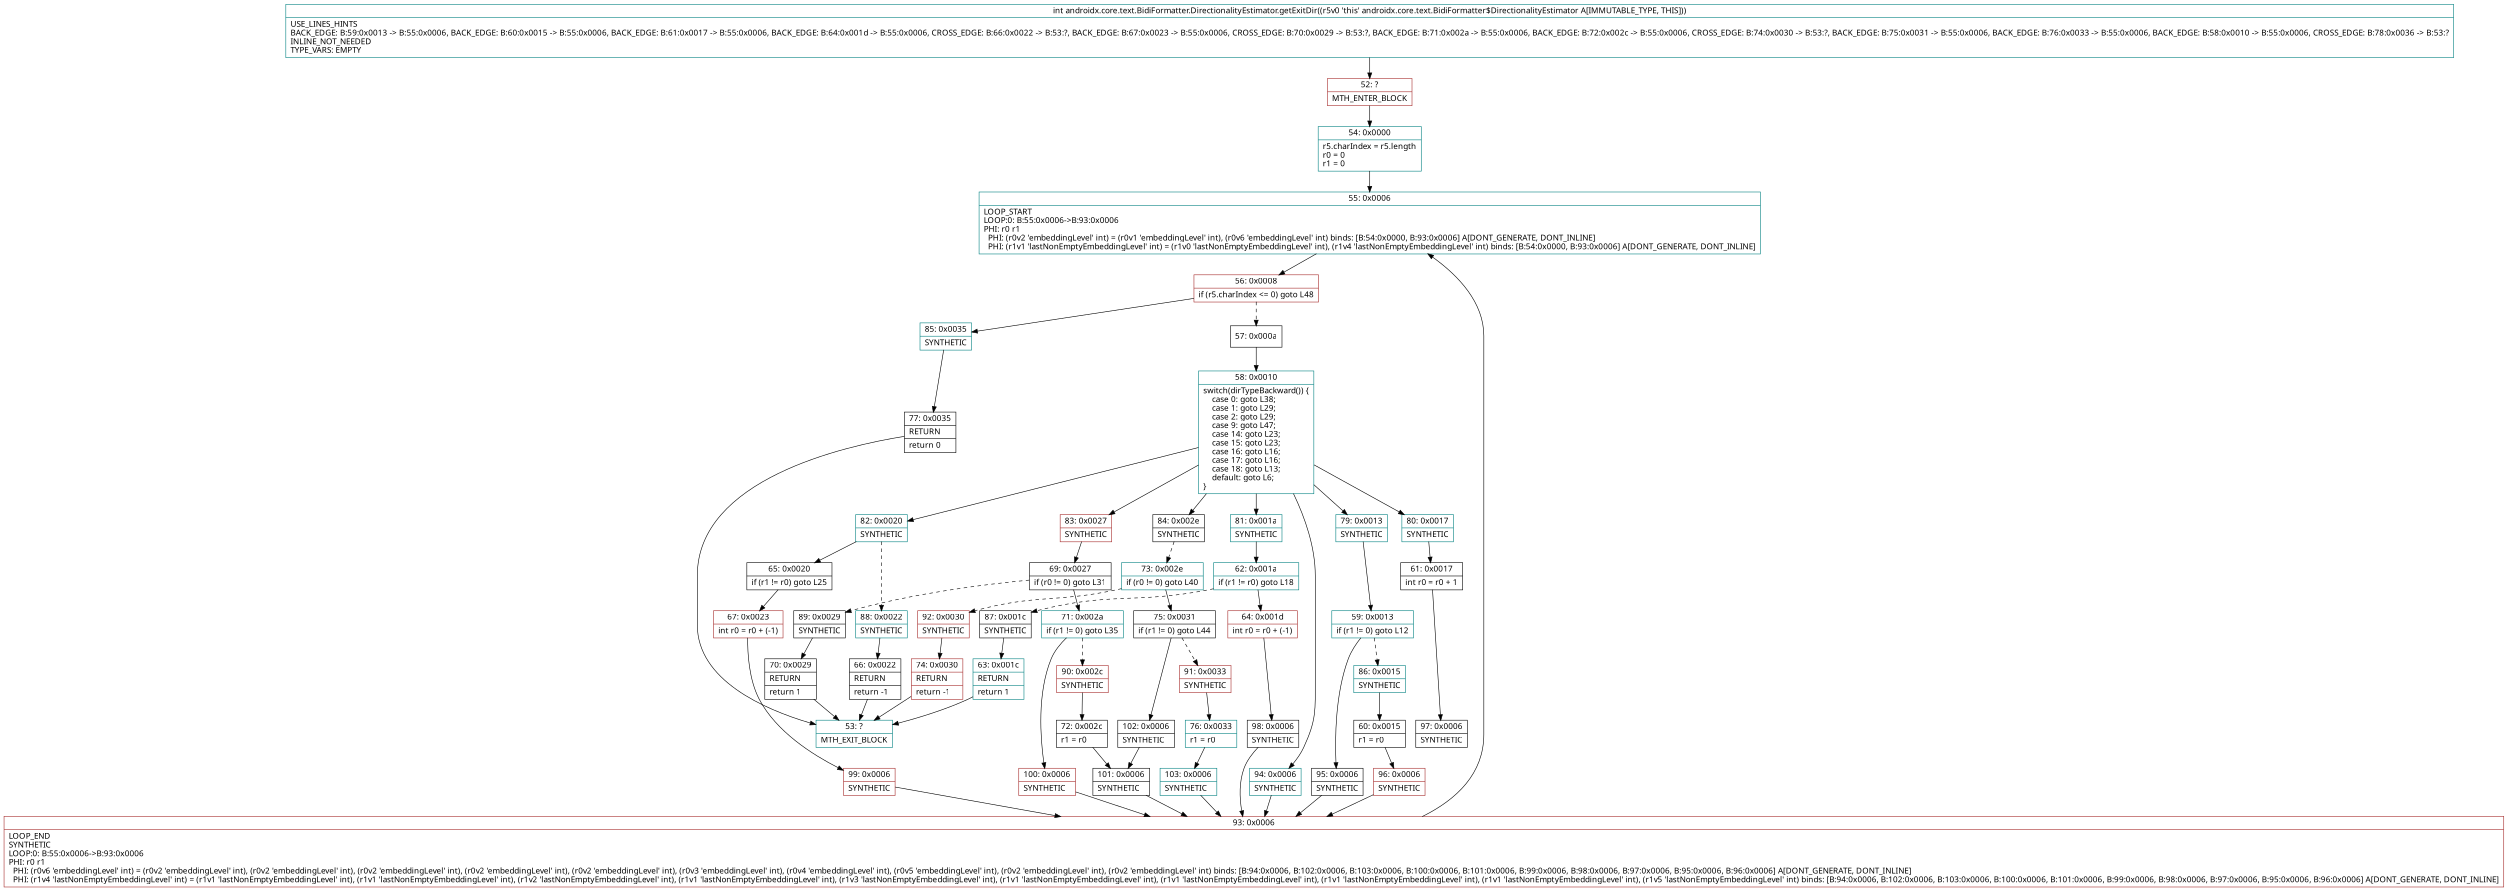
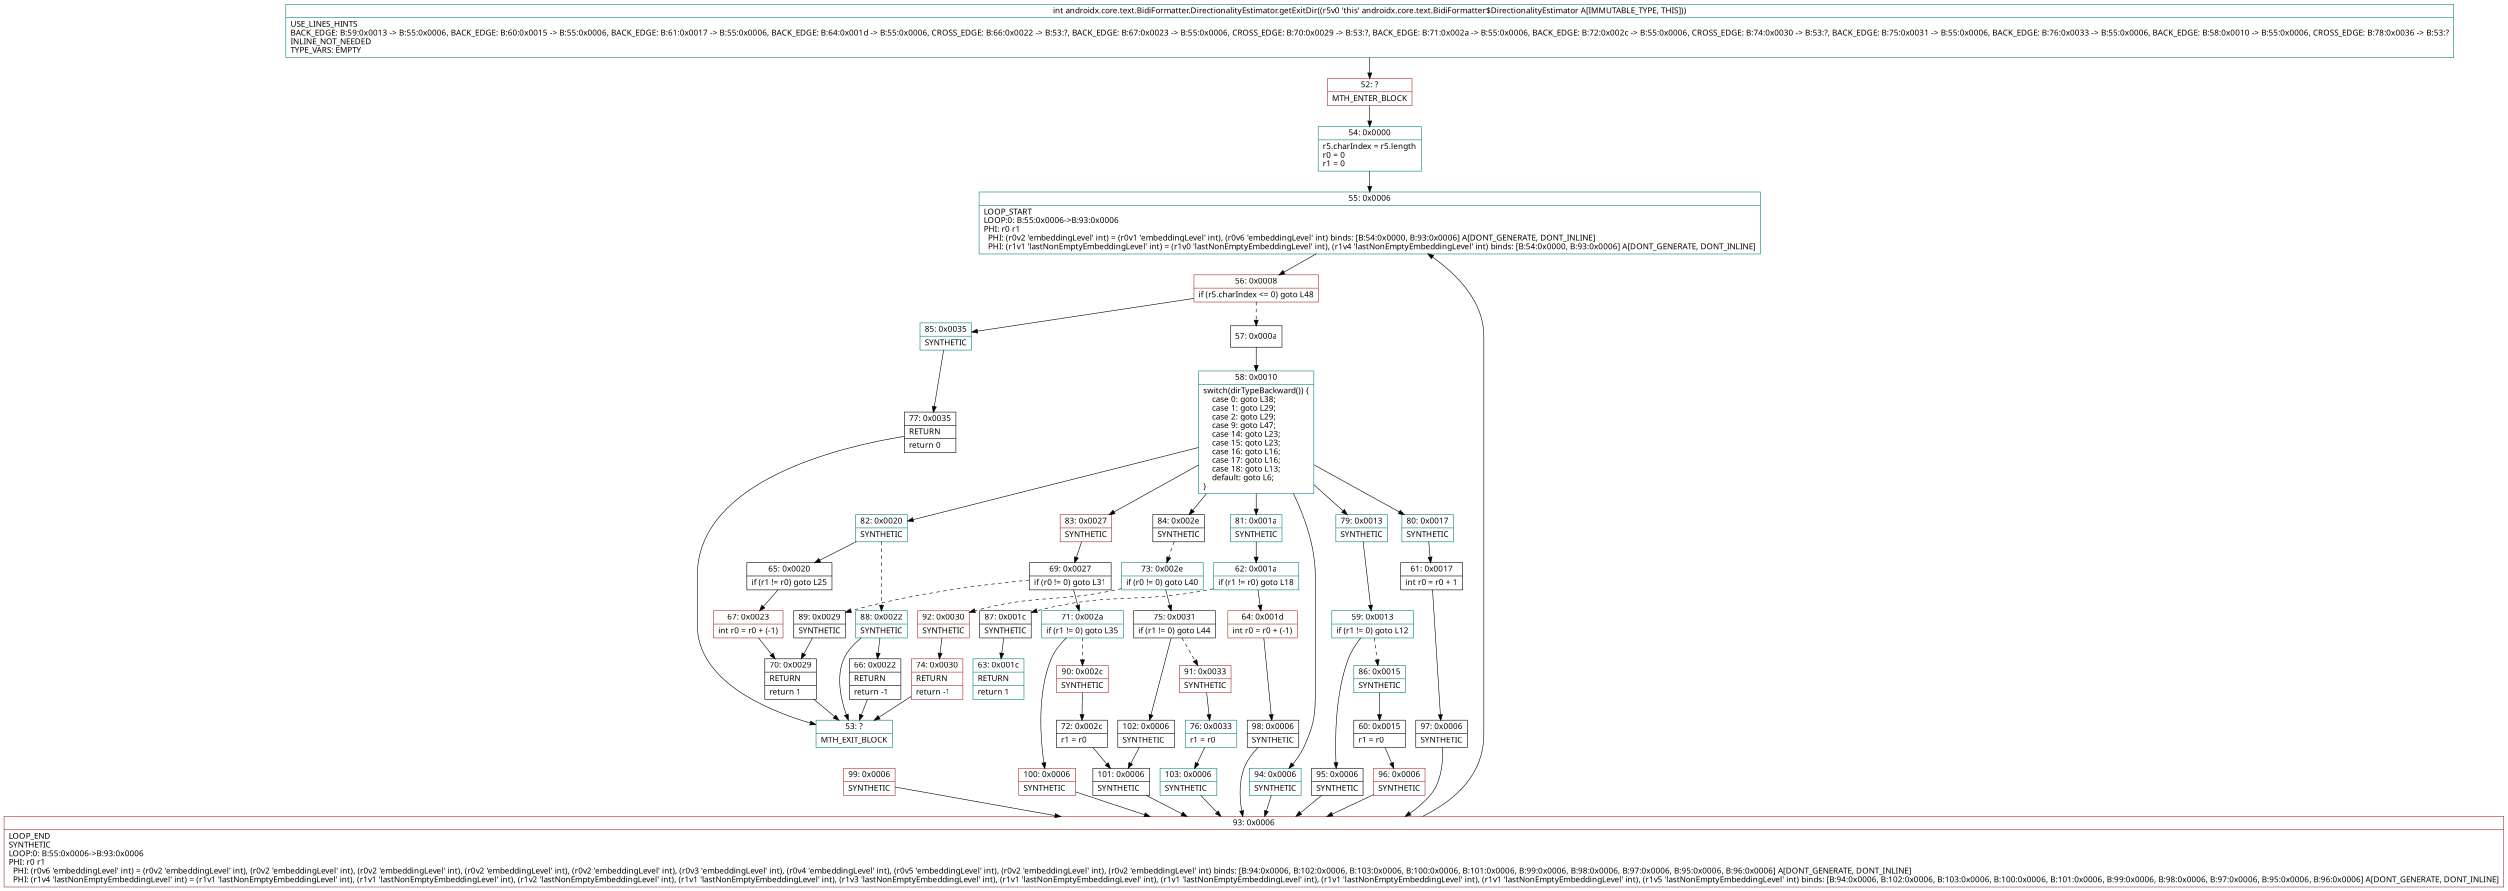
edge "63: 0x001c" -> "53: ?": now "88: 0x0022" -> "53: ?"
edge "67: 0x0023" -> "99: 0x0006": now "67: 0x0023" -> "70: 0x0029"
edge "97: 0x0006" -> "93: 0x0006": added
